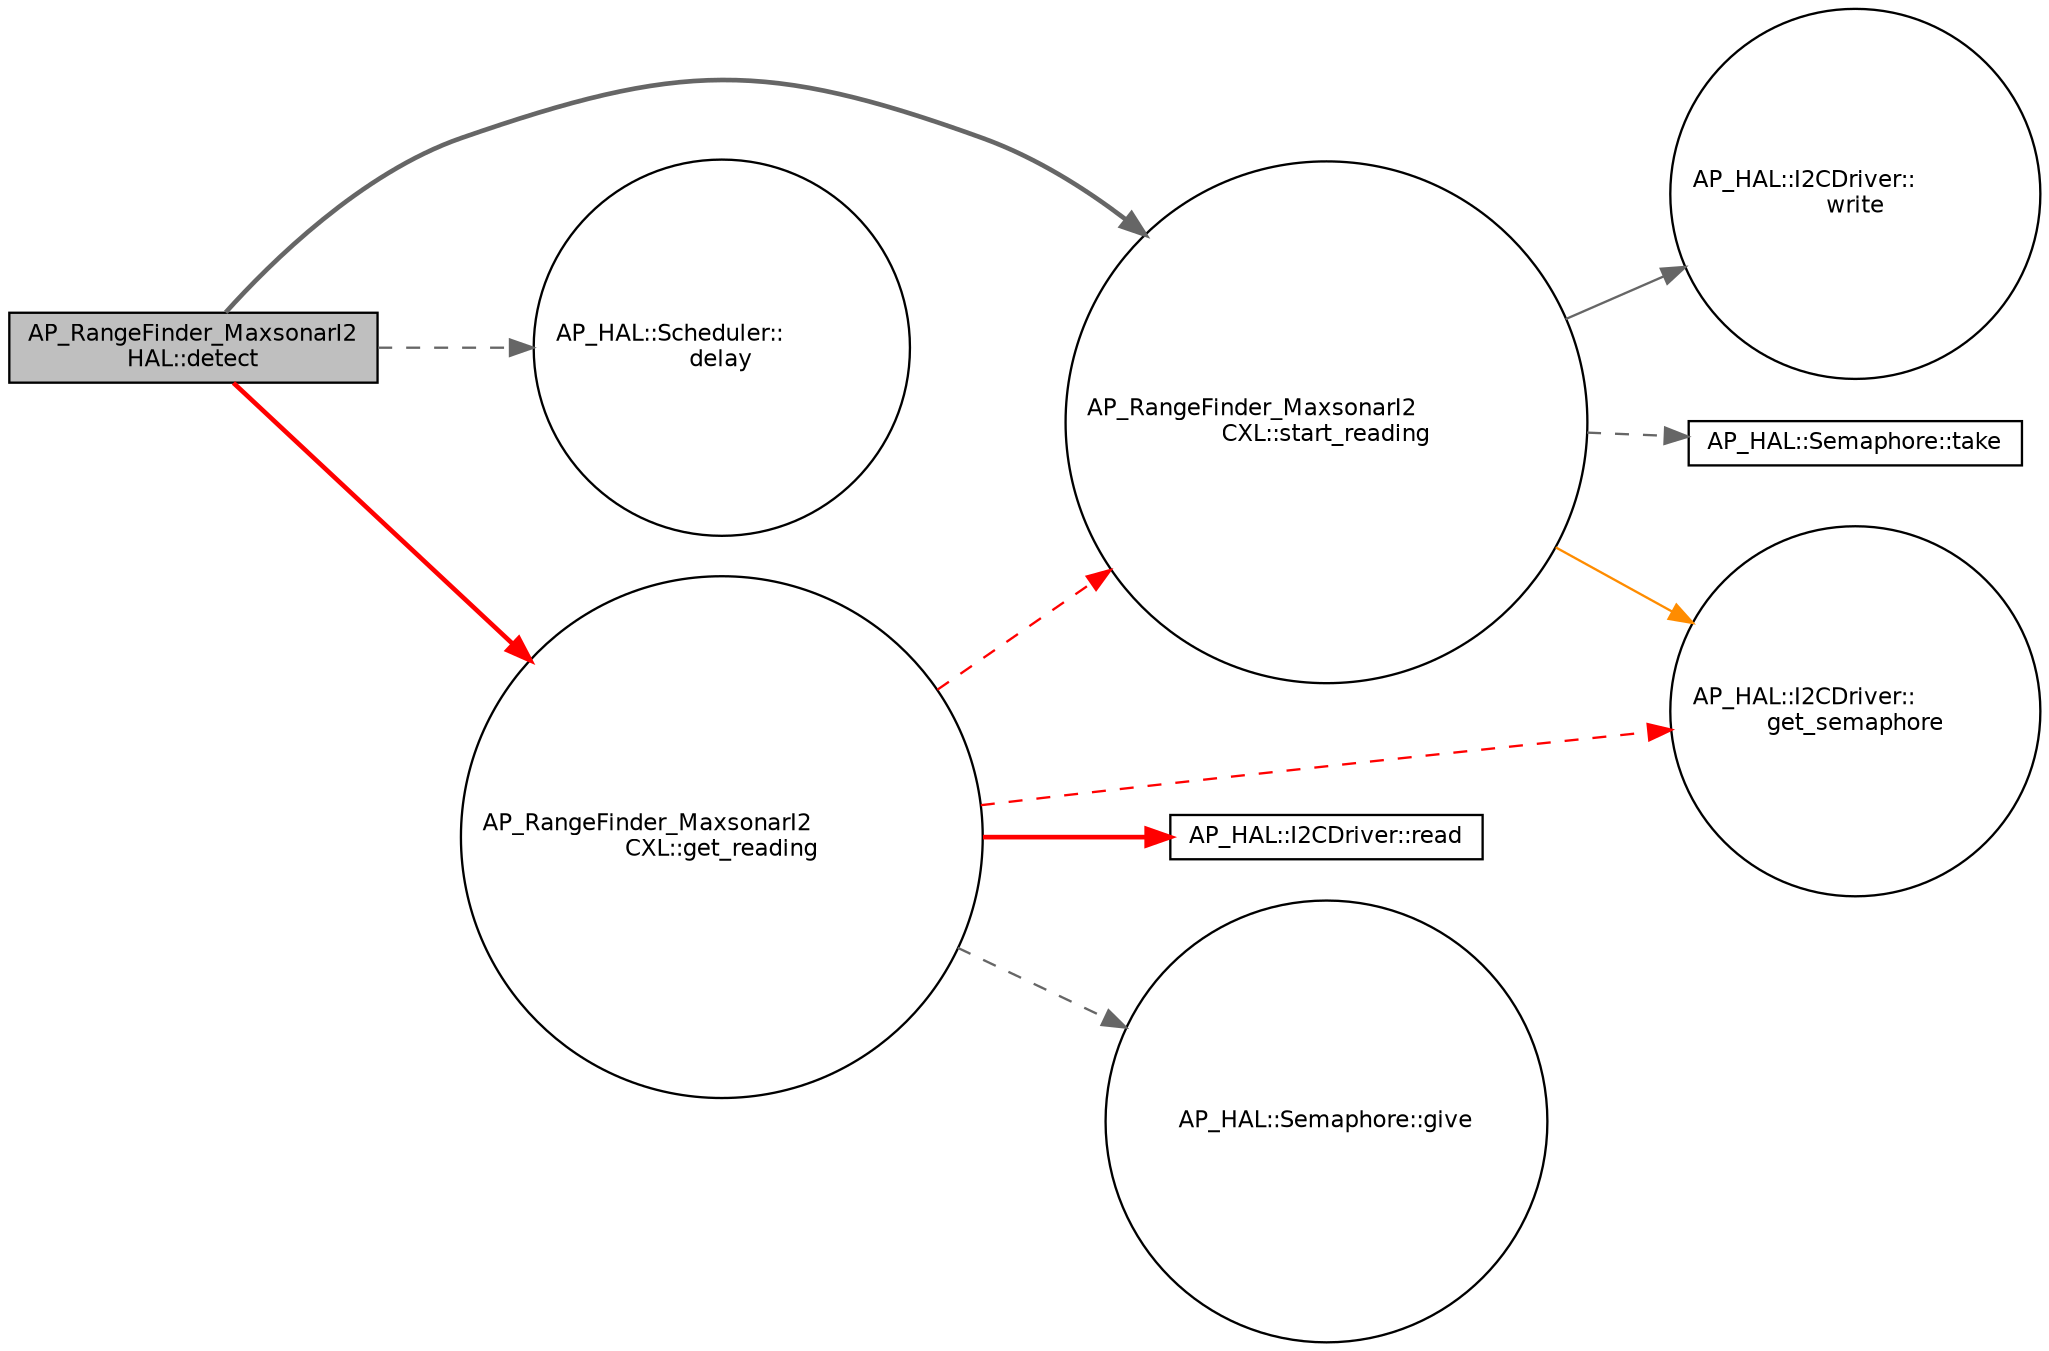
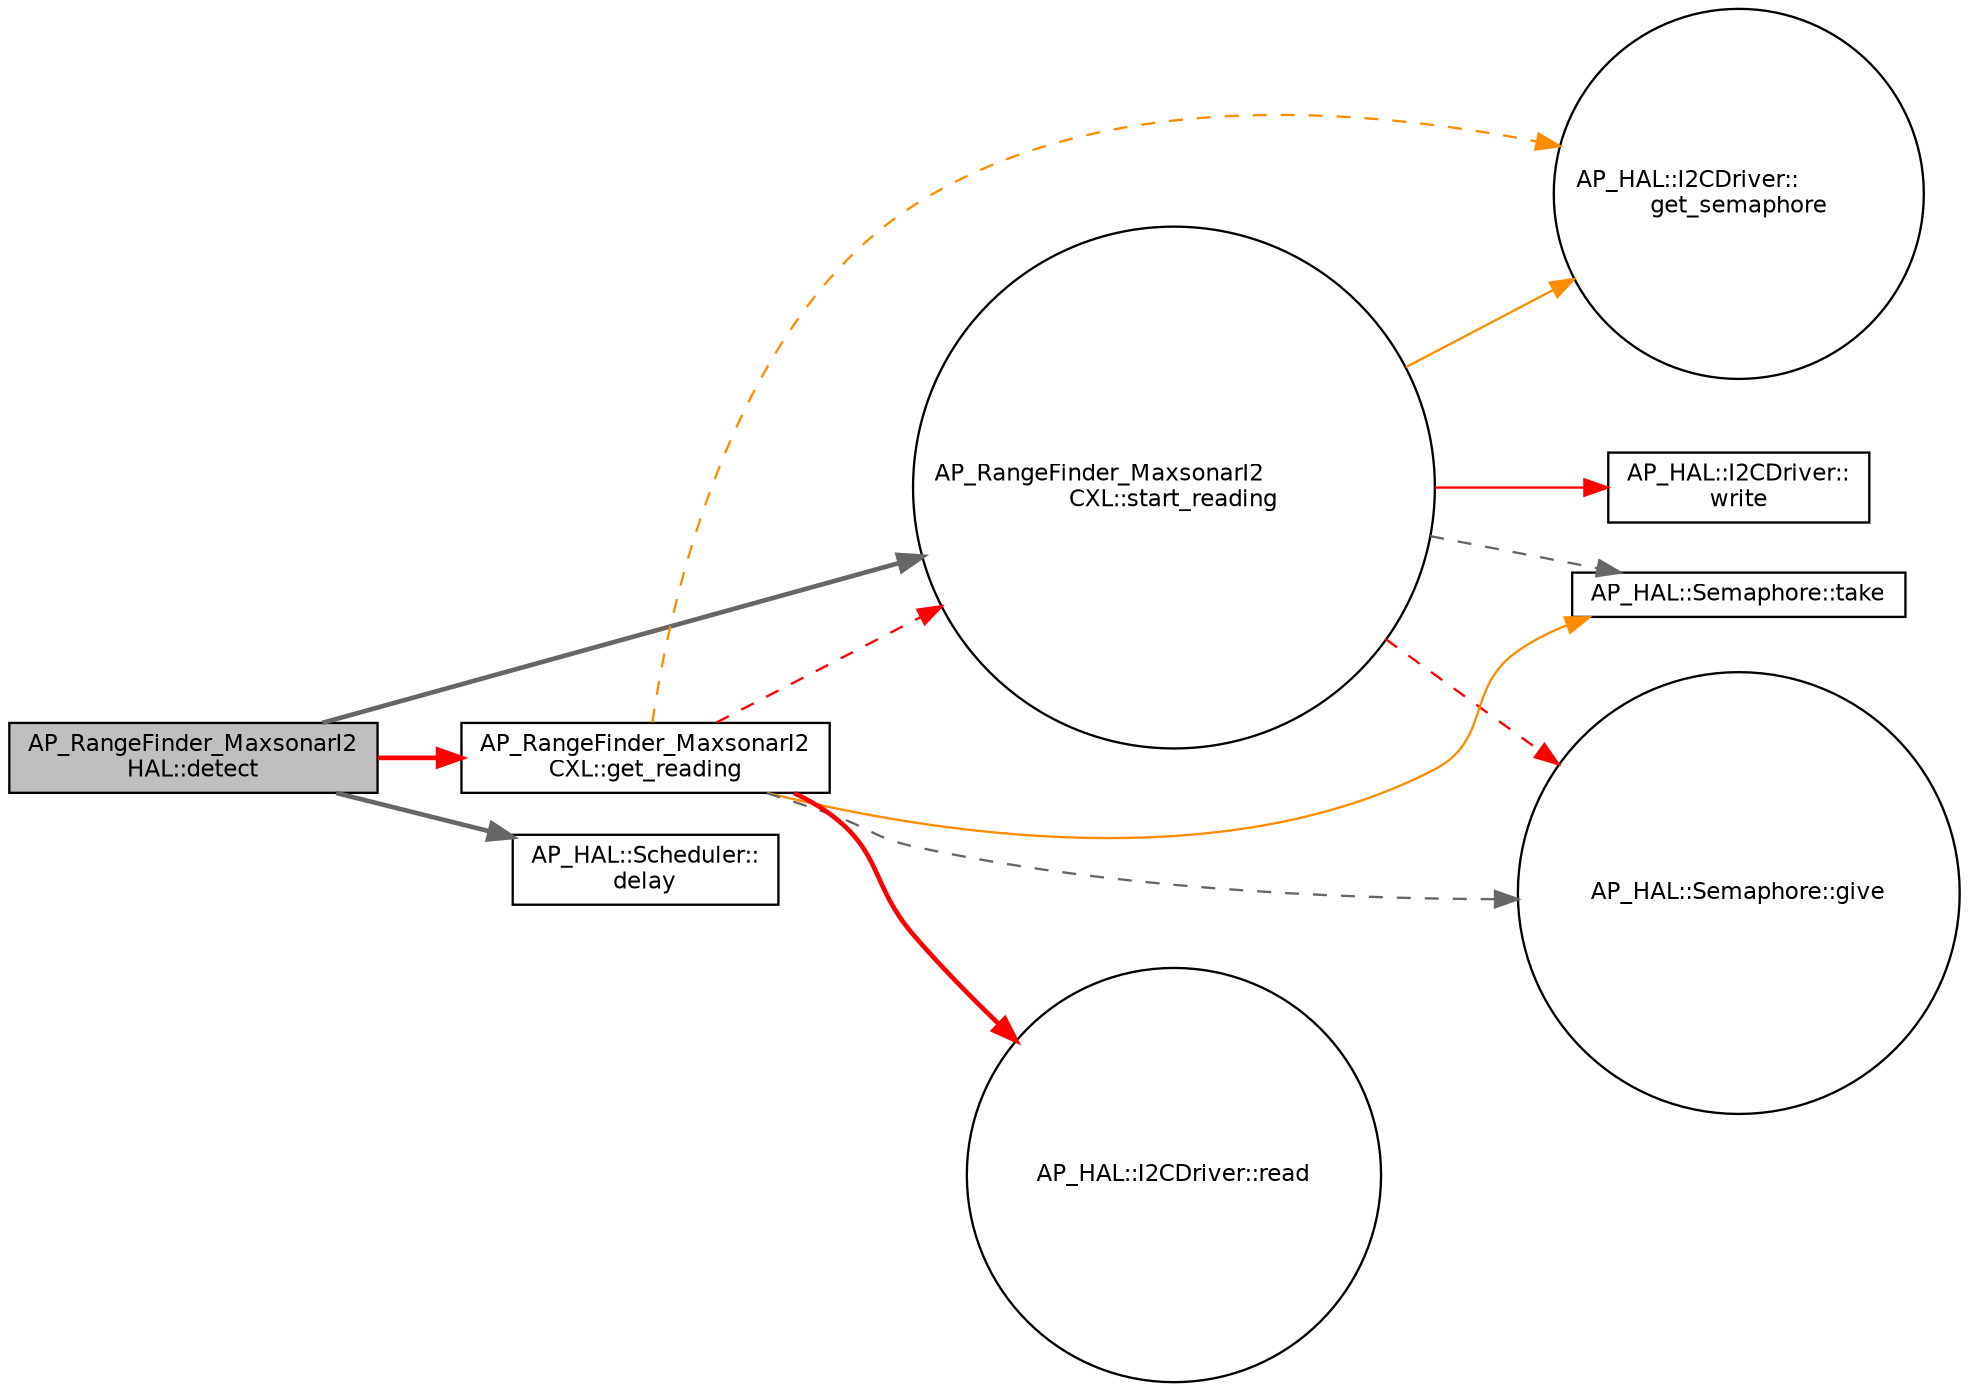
node "AP_HAL::I2CDriver:: write": shape circle -> box
edge "AP_RangeFinder_MaxsonarI2 CXL::start_reading" -> "AP_HAL::I2CDriver:: write": color gray40 -> red
edge "AP_RangeFinder_MaxsonarI2 HAL::detect" -> "AP_HAL::Scheduler:: delay": style dashed -> bold
node "AP_HAL::Scheduler:: delay": shape circle -> box
edge "AP_RangeFinder_MaxsonarI2 CXL::start_reading" -> "AP_HAL::Semaphore::give": added
edge "AP_RangeFinder_MaxsonarI2 CXL::get_reading" -> "AP_HAL::I2CDriver:: get_semaphore": color red -> darkorange
edge "AP_RangeFinder_MaxsonarI2 CXL::get_reading" -> "AP_HAL::Semaphore::take": added
node "AP_RangeFinder_MaxsonarI2 CXL::get_reading": shape circle -> box
node "AP_HAL::I2CDriver::read": shape box -> circle
